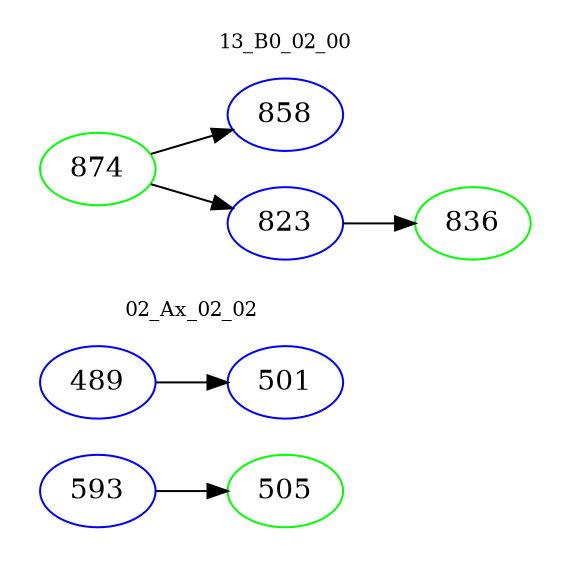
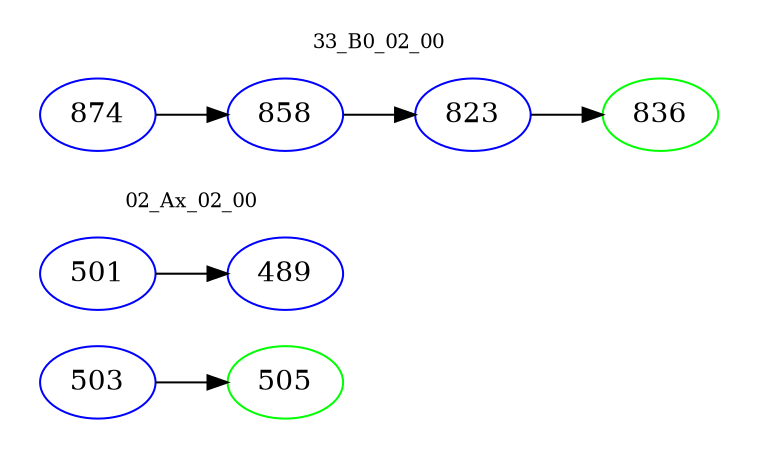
cluster "13_B0_02_00": label "13_B0_02_00" -> "33_B0_02_00"
node "874": color green -> blue
edge "874" -> "823": now "858" -> "823"
cluster "02_Ax_02_02": label "02_Ax_02_02" -> "02_Ax_02_00"
edge "489" -> "501": reversed
node "593": label "593" -> "503"
